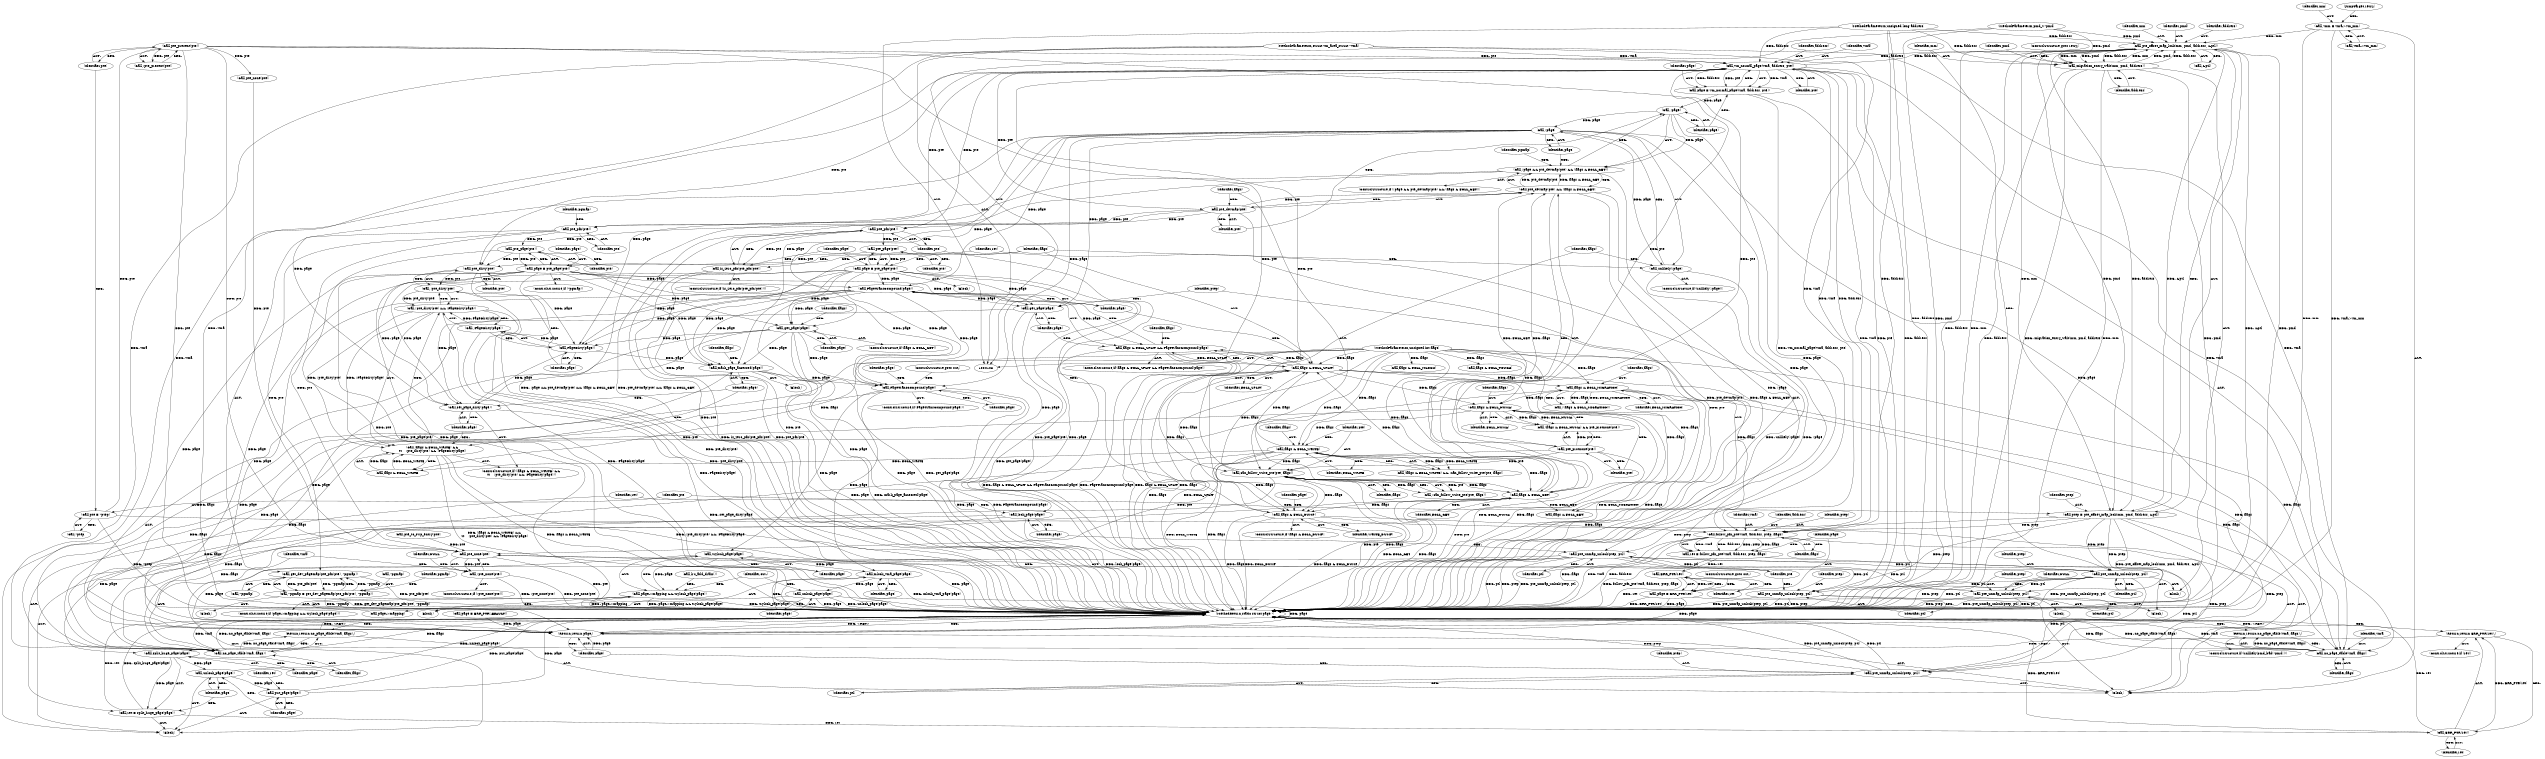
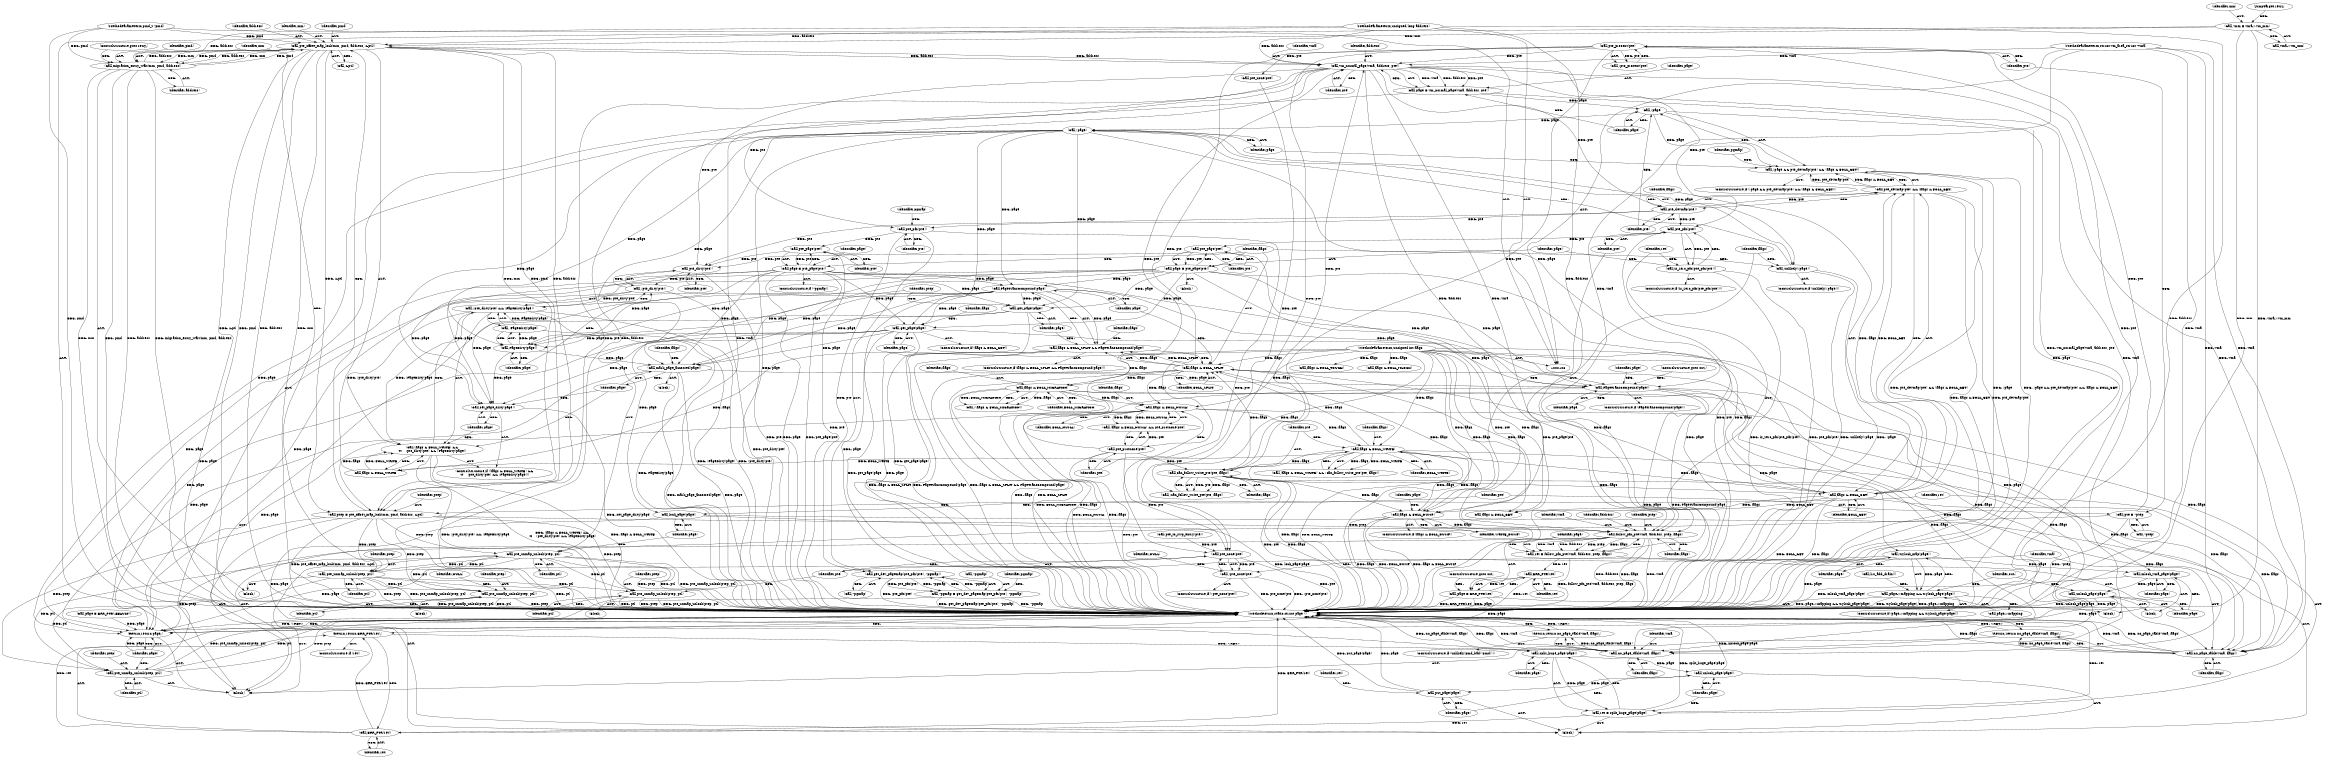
edge "(MethodParameterIn,unsigned int flags)" -> "(Call,can_follow_write_pte(pte, flags))": now "(MethodParameterIn,unsigned int flags)" -> "(Call,!can_follow_write_pte(pte, flags))"
edge "(Call,pte_devmap(pte))" -> "(MethodReturn,static struct page *)": removed, label "DDG: pte"
edge "(Call,ret = follow_pfn_pte(vma, address, ptep, flags))" -> "(Call,follow_pfn_pte(vma, address, ptep, flags))": added, label "CFG:"
node "(Call,trylock_page(page))": label "(Call,trylock_page(page))" -> "(Call,trylock_map(page))"
edge "(Call,ret = split_huge_page(page))" -> "(Call,split_huge_page(page))": added, label "CFG:"
